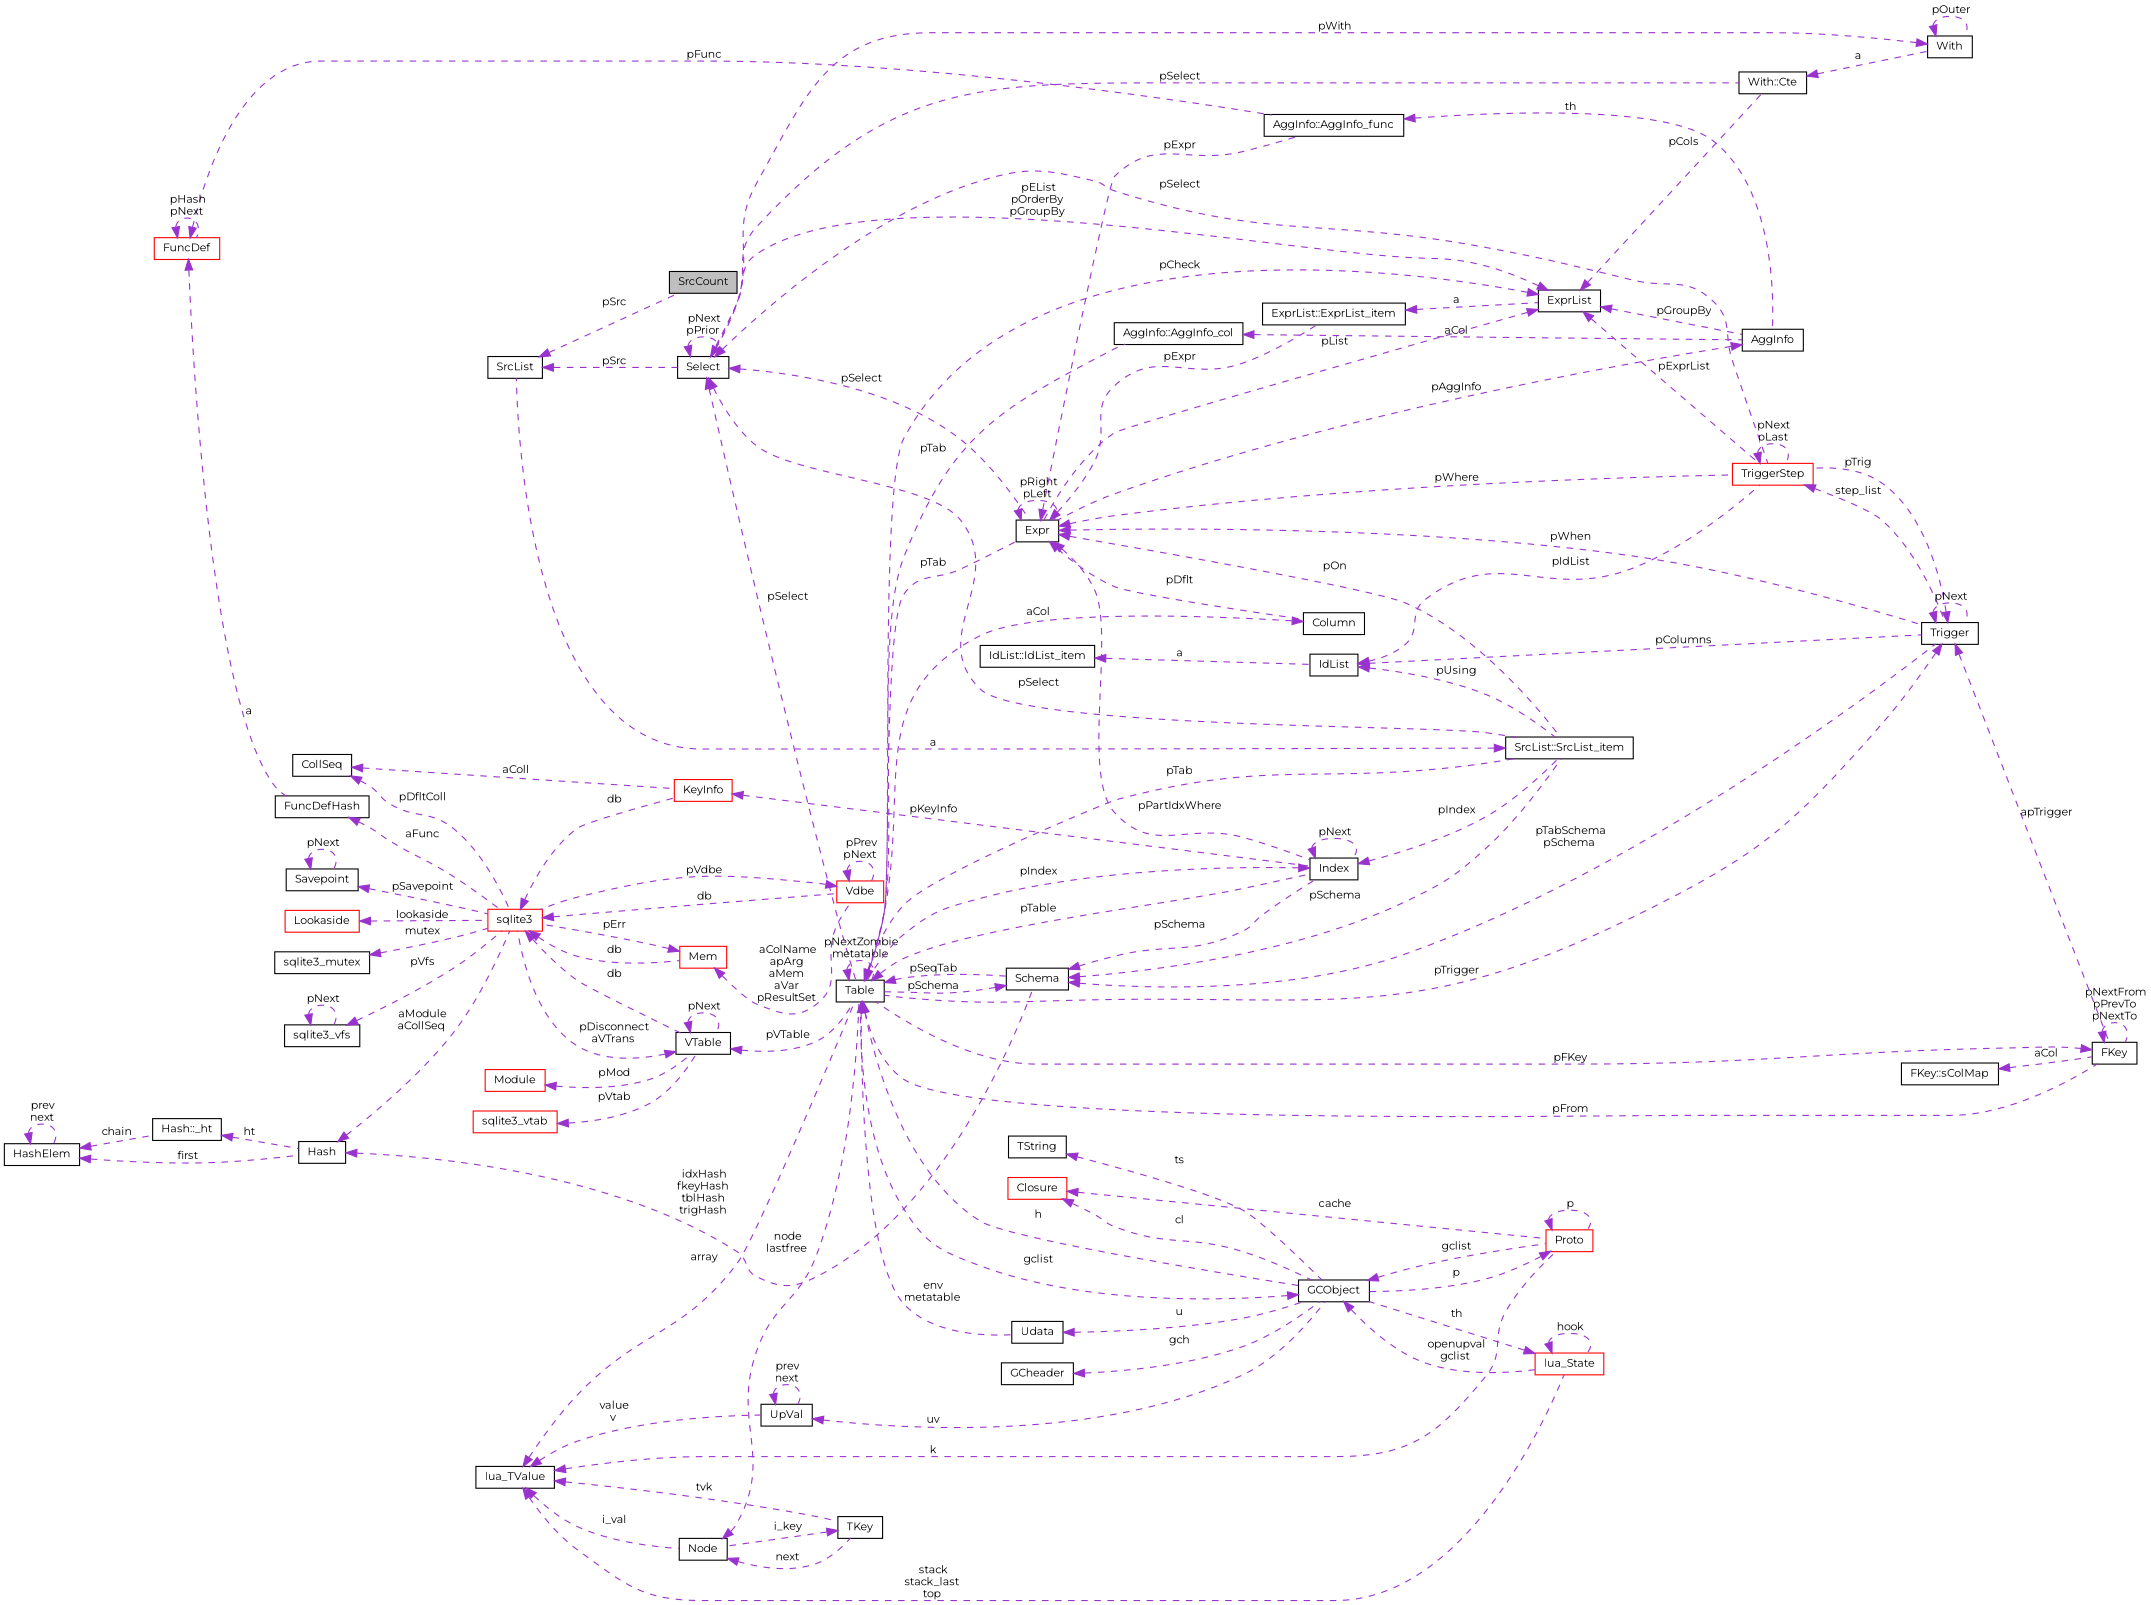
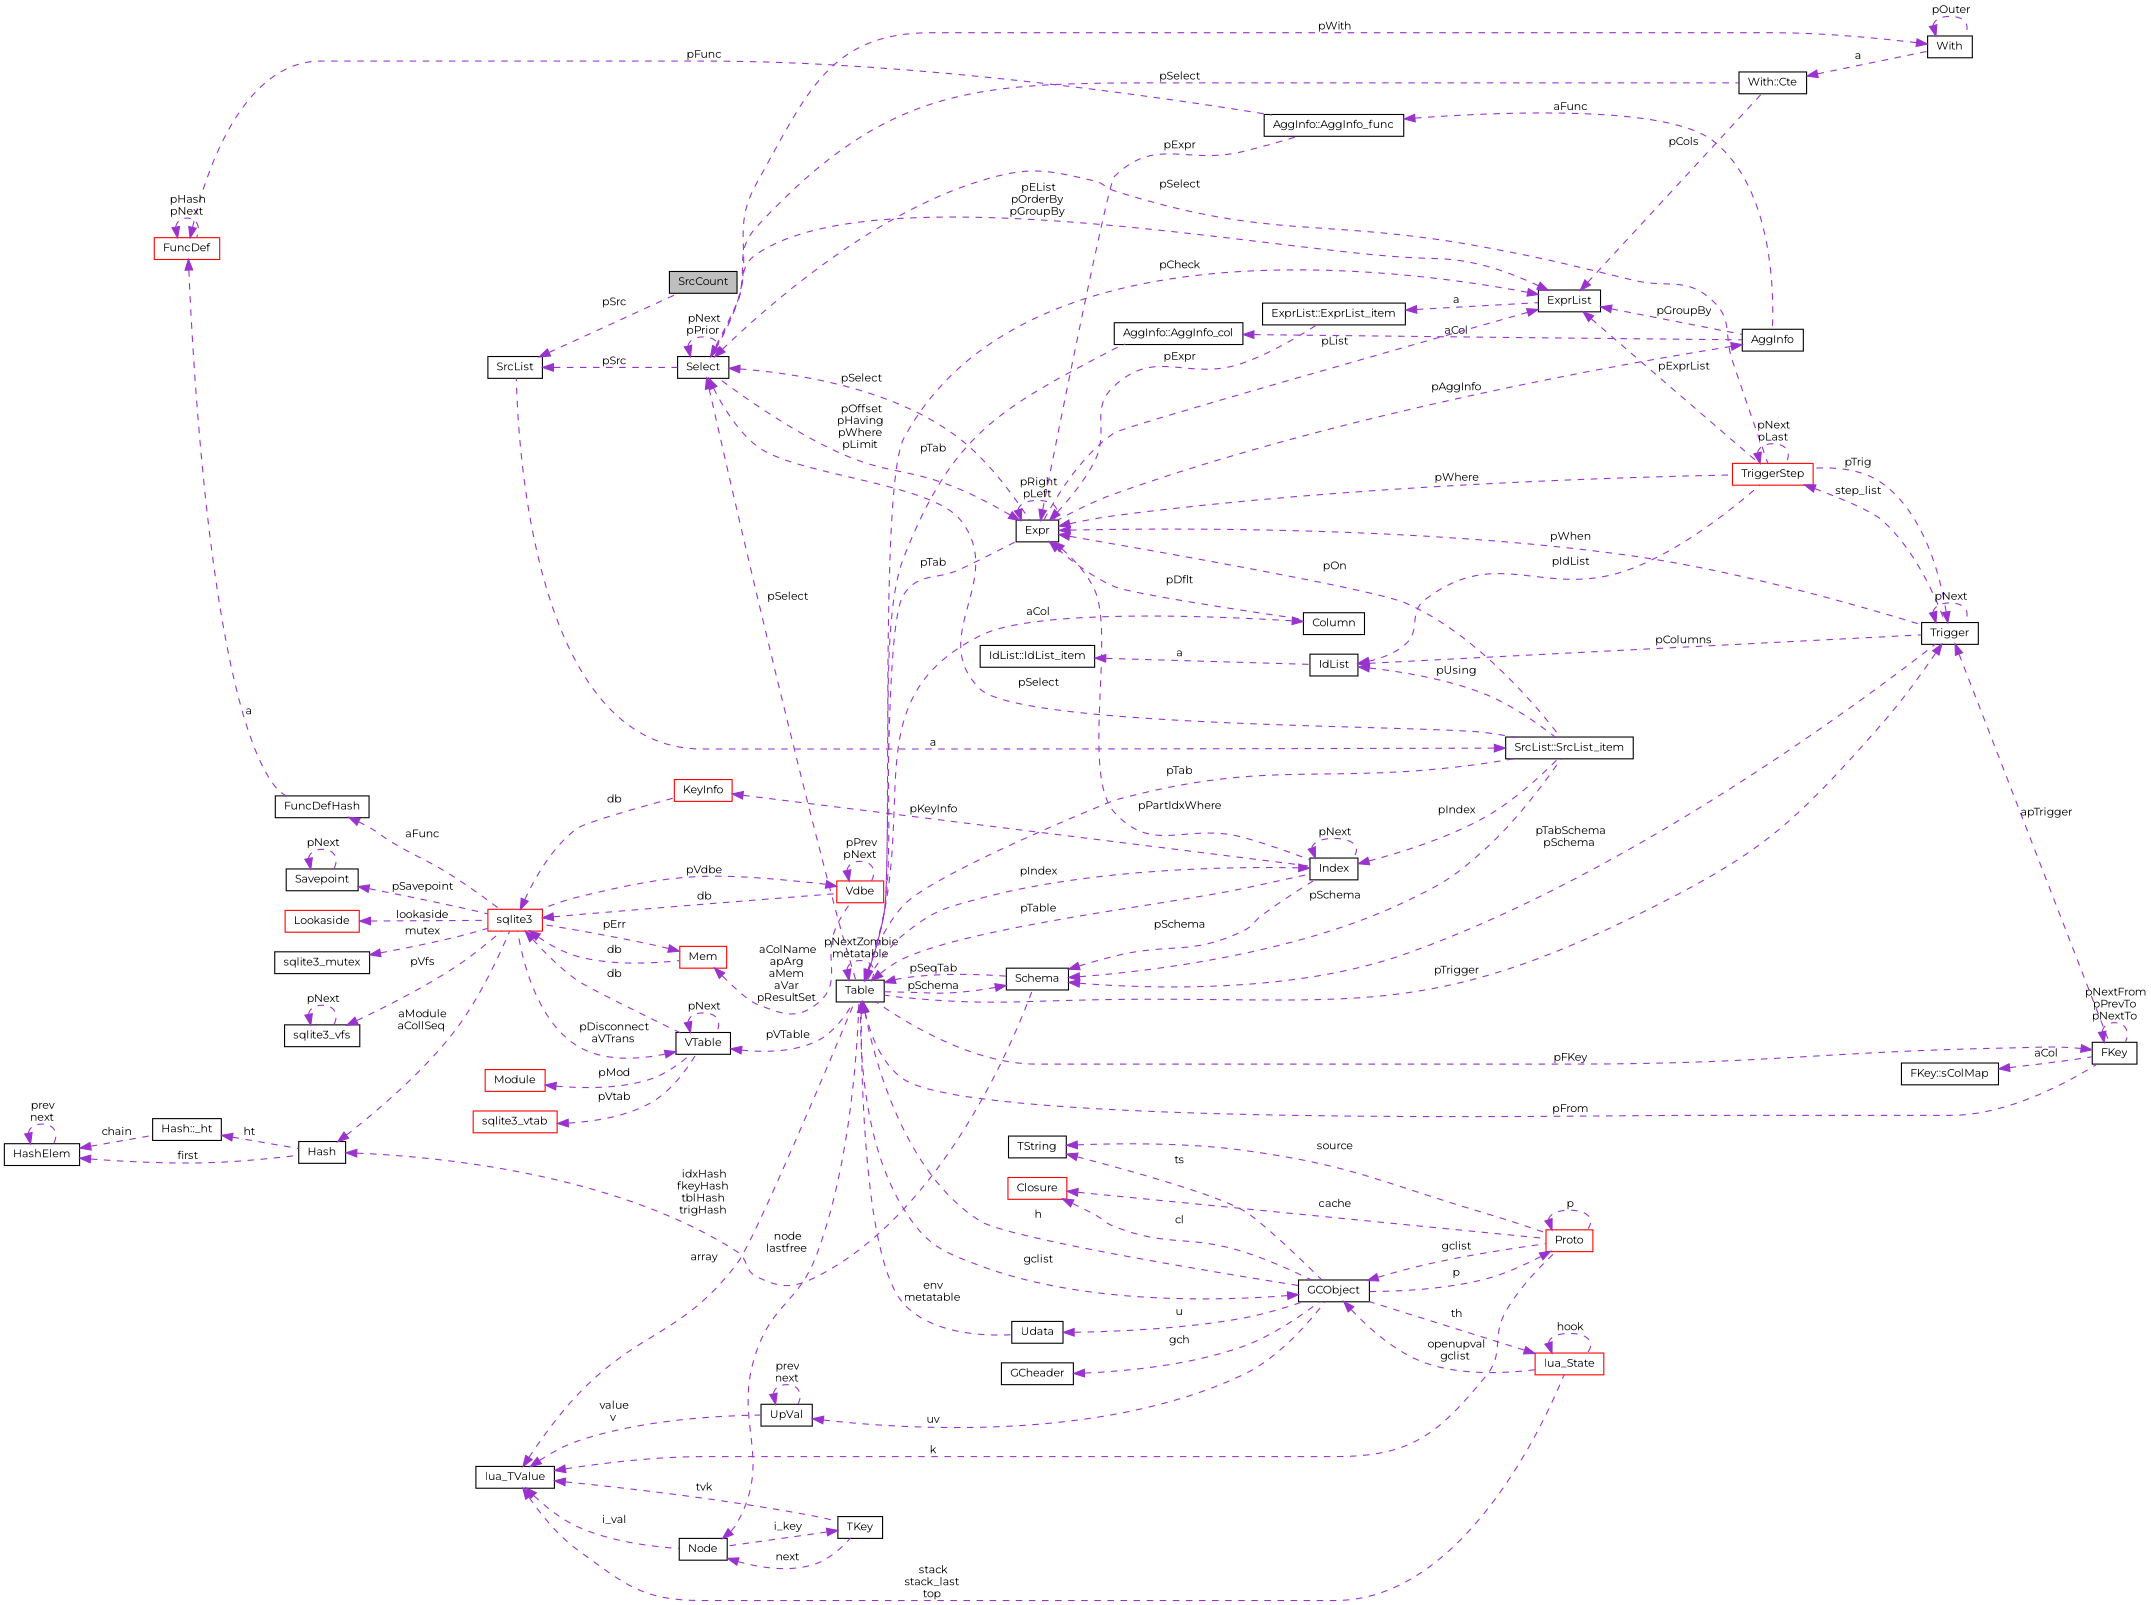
edge "AggInfo" -> "AggInfo::AggInfo_func": label " th" -> " aFunc"
edge "Select" -> "Expr": added, label "pOffset pHaving pWhere pLimit"
node "CollSeq": removed
edge "Proto" -> "TString": added, label "source"
